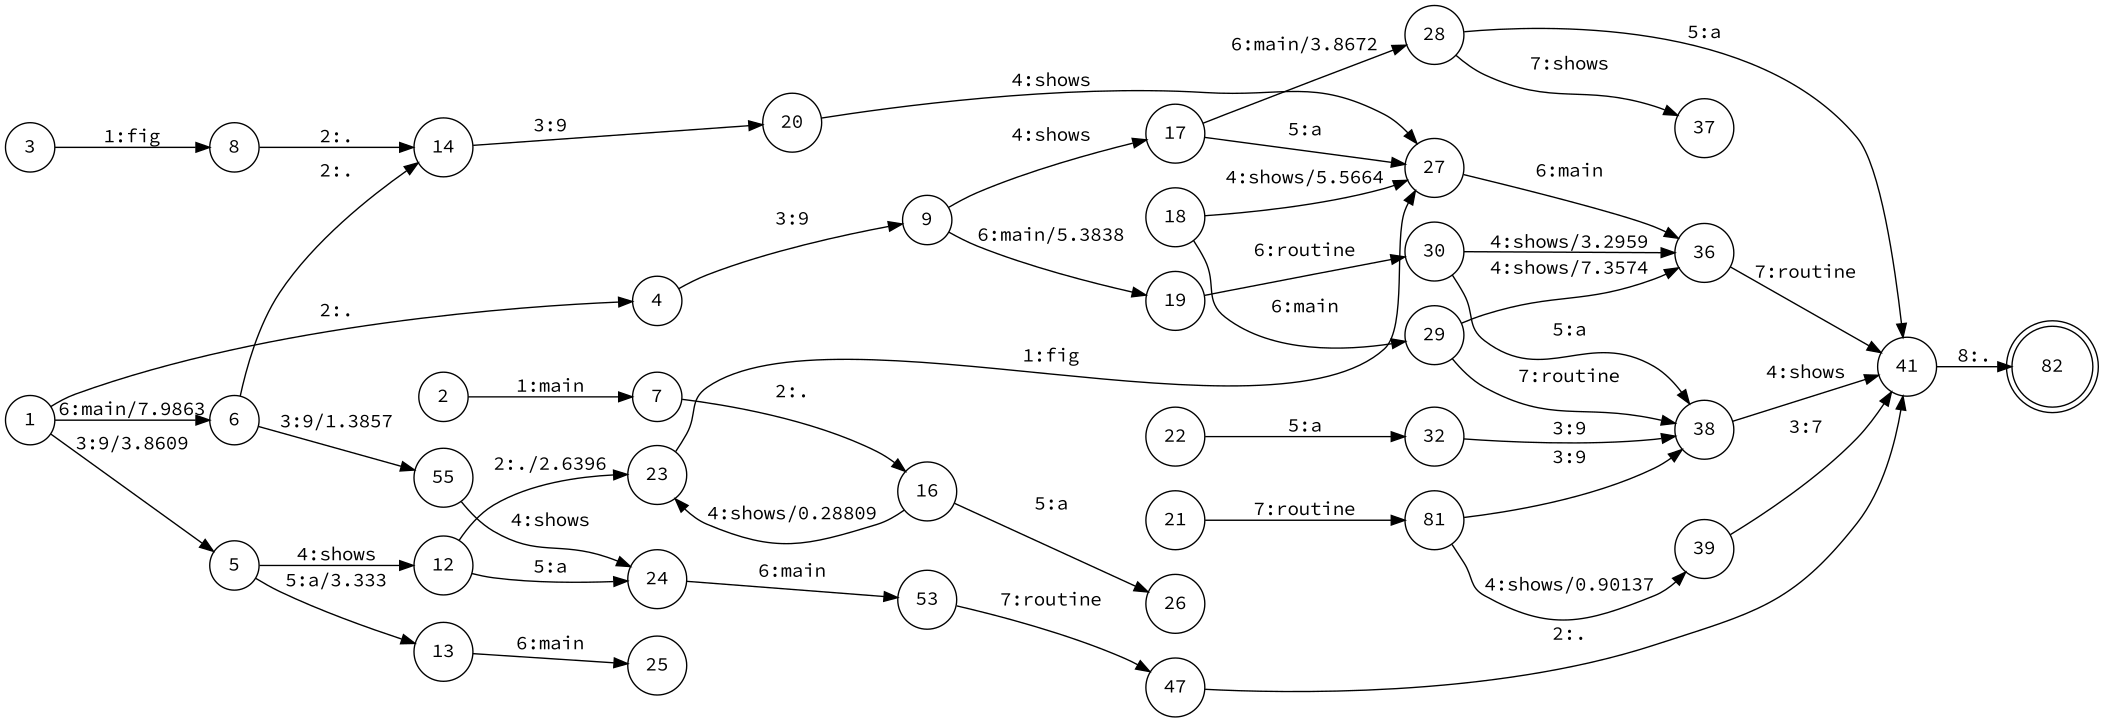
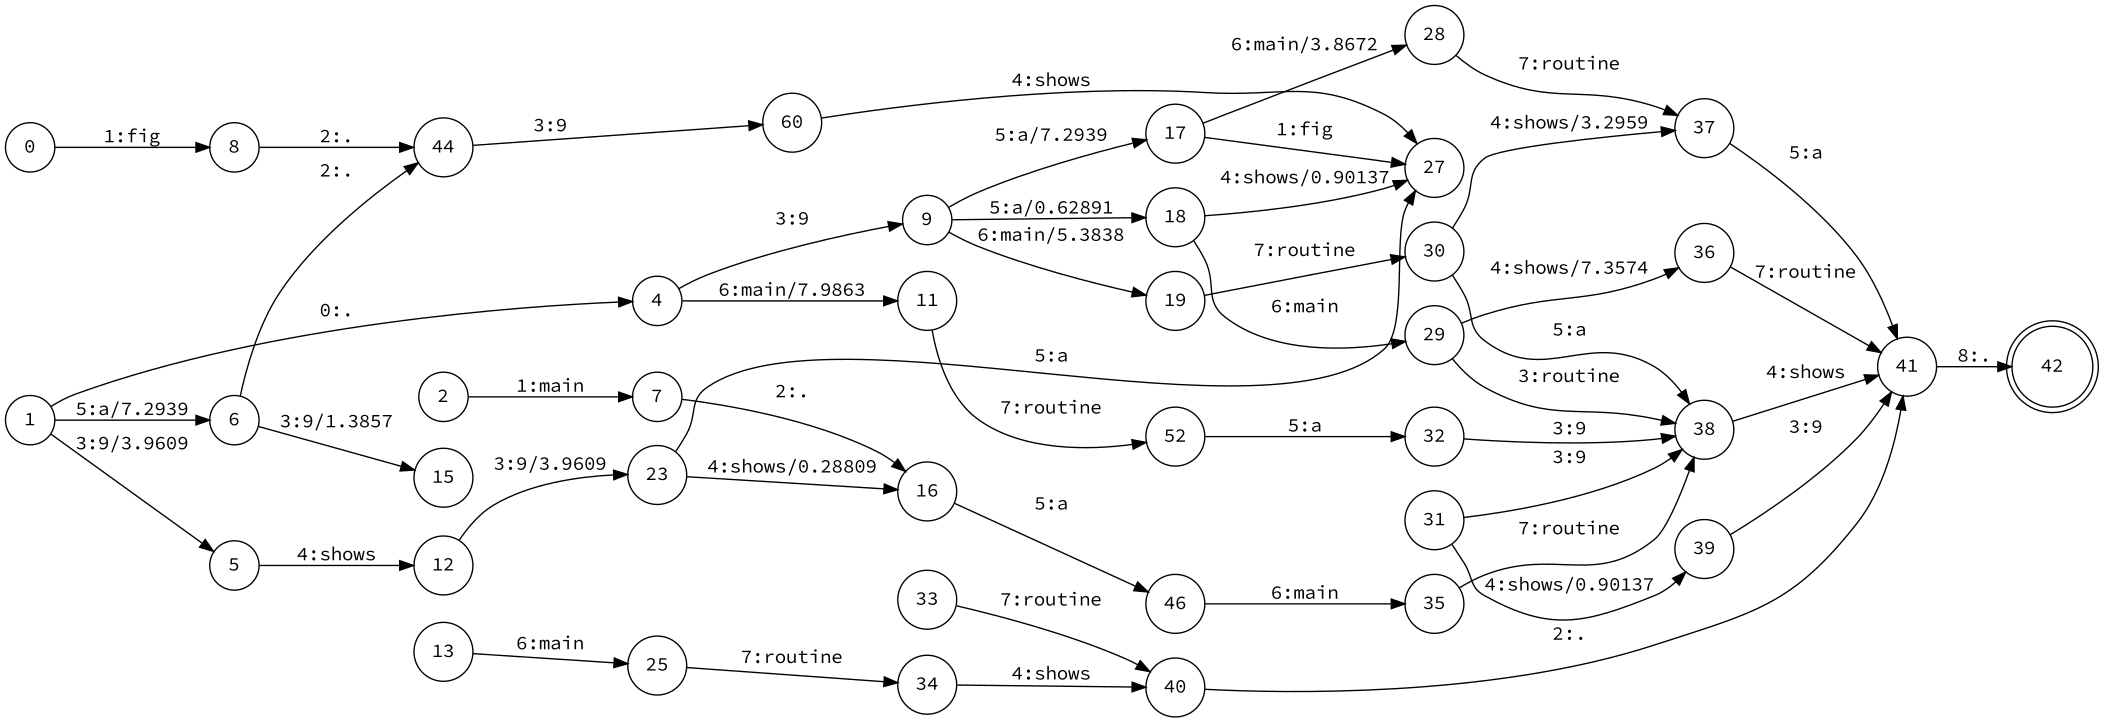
edge "28" -> "37": label "7:shows" -> "7:routine"
edge "28" -> "41": now "37" -> "41"
node "20": label "20" -> "60"
edge "17" -> "27": label "5:a" -> "1:fig"
edge "9" -> "17": label "4:shows" -> "5:a/7.2939"
node "3": label "3" -> "0"
node "14": label "14" -> "44"
edge "18" -> "27": label "4:shows/5.5664" -> "4:shows/0.90137"
edge "27" -> "36": removed, label "6:main"
edge "9" -> "18": added, label "5:a/0.62891"
edge "19" -> "30": label "6:routine" -> "7:routine"
edge "30" -> "36": now "30" -> "37"
node "11": added
edge "1" -> "4": label "2:." -> "0:."
edge "23" -> "27": label "1:fig" -> "5:a"
node "82": label "82" -> "42"
edge "29" -> "38": label "7:routine" -> "3:routine"
edge "1" -> "6": label "6:main/7.9863" -> "5:a/7.2939"
edge "39" -> "41": label "3:7" -> "3:9"
node "22": label "22" -> "52"
edge "1" -> "5": label "3:9/3.8609" -> "3:9/3.9609"
edge "12" -> "23": label "2:./2.6396" -> "3:9/3.9609"
node "55": label "55" -> "15"
node "21": removed
node "81": label "81" -> "31"
edge "16" -> "23": reversed
node "24": removed
node "53": label "53" -> "33"
node "26": label "26" -> "46"
node "35": added
edge "5" -> "13": removed, label "5:a/3.333"
node "34": added
node "47": label "47" -> "40"
